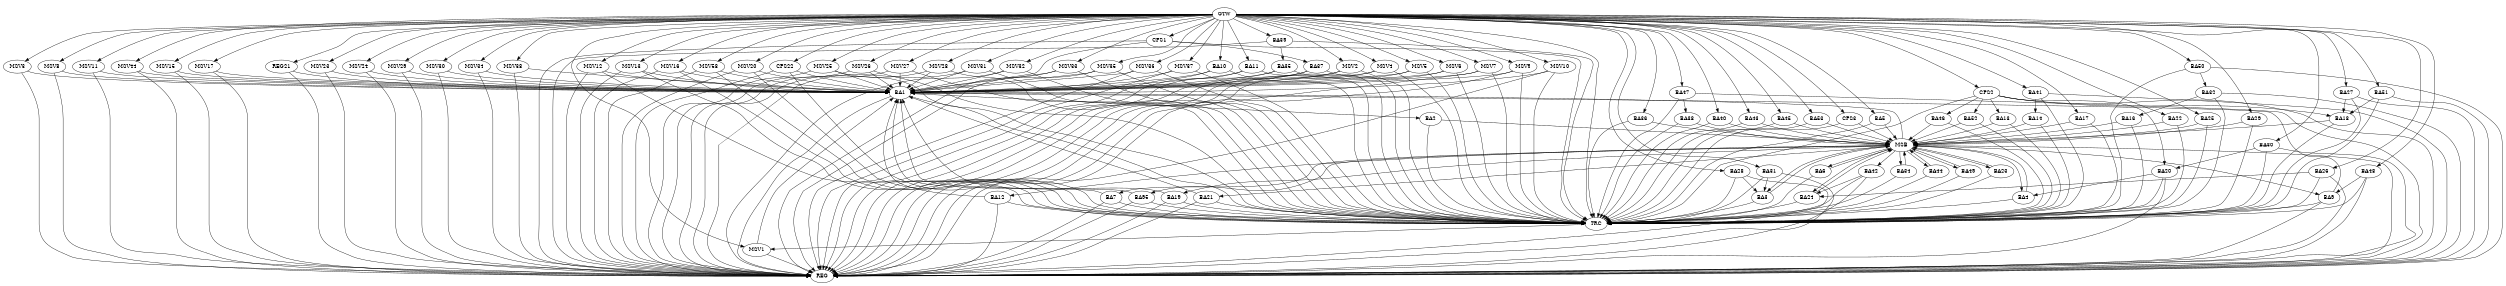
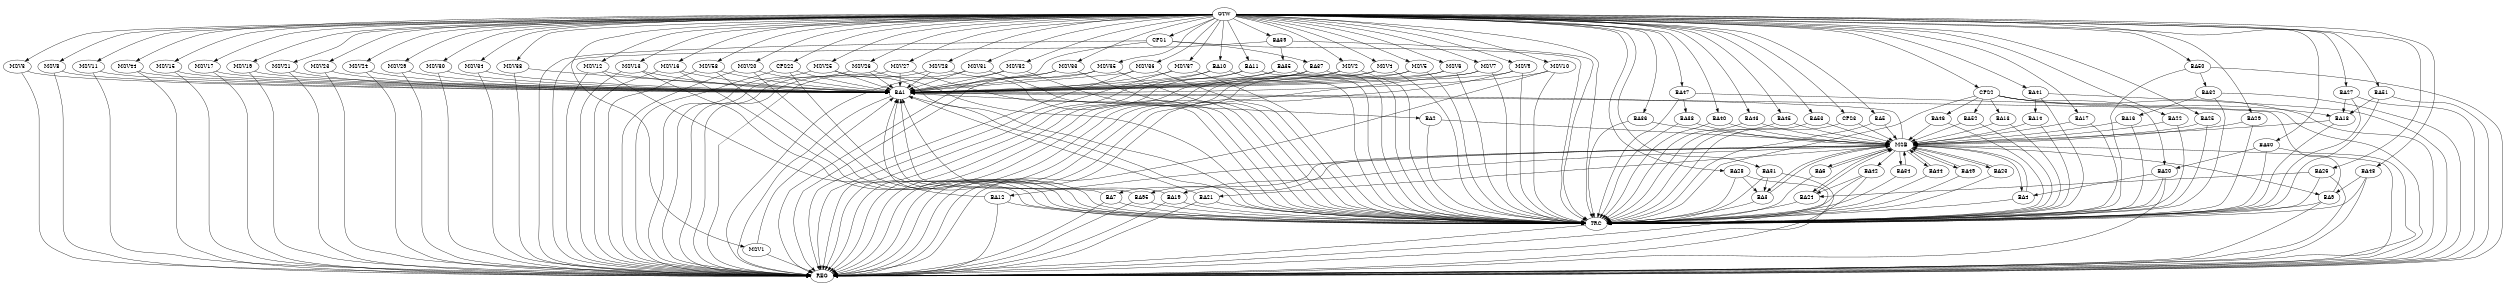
node "MSV19": added
node "REG21": label "REG21" -> "MSV21"
edge "TRC" -> "MSV1": now "TRC" -> "REG"
